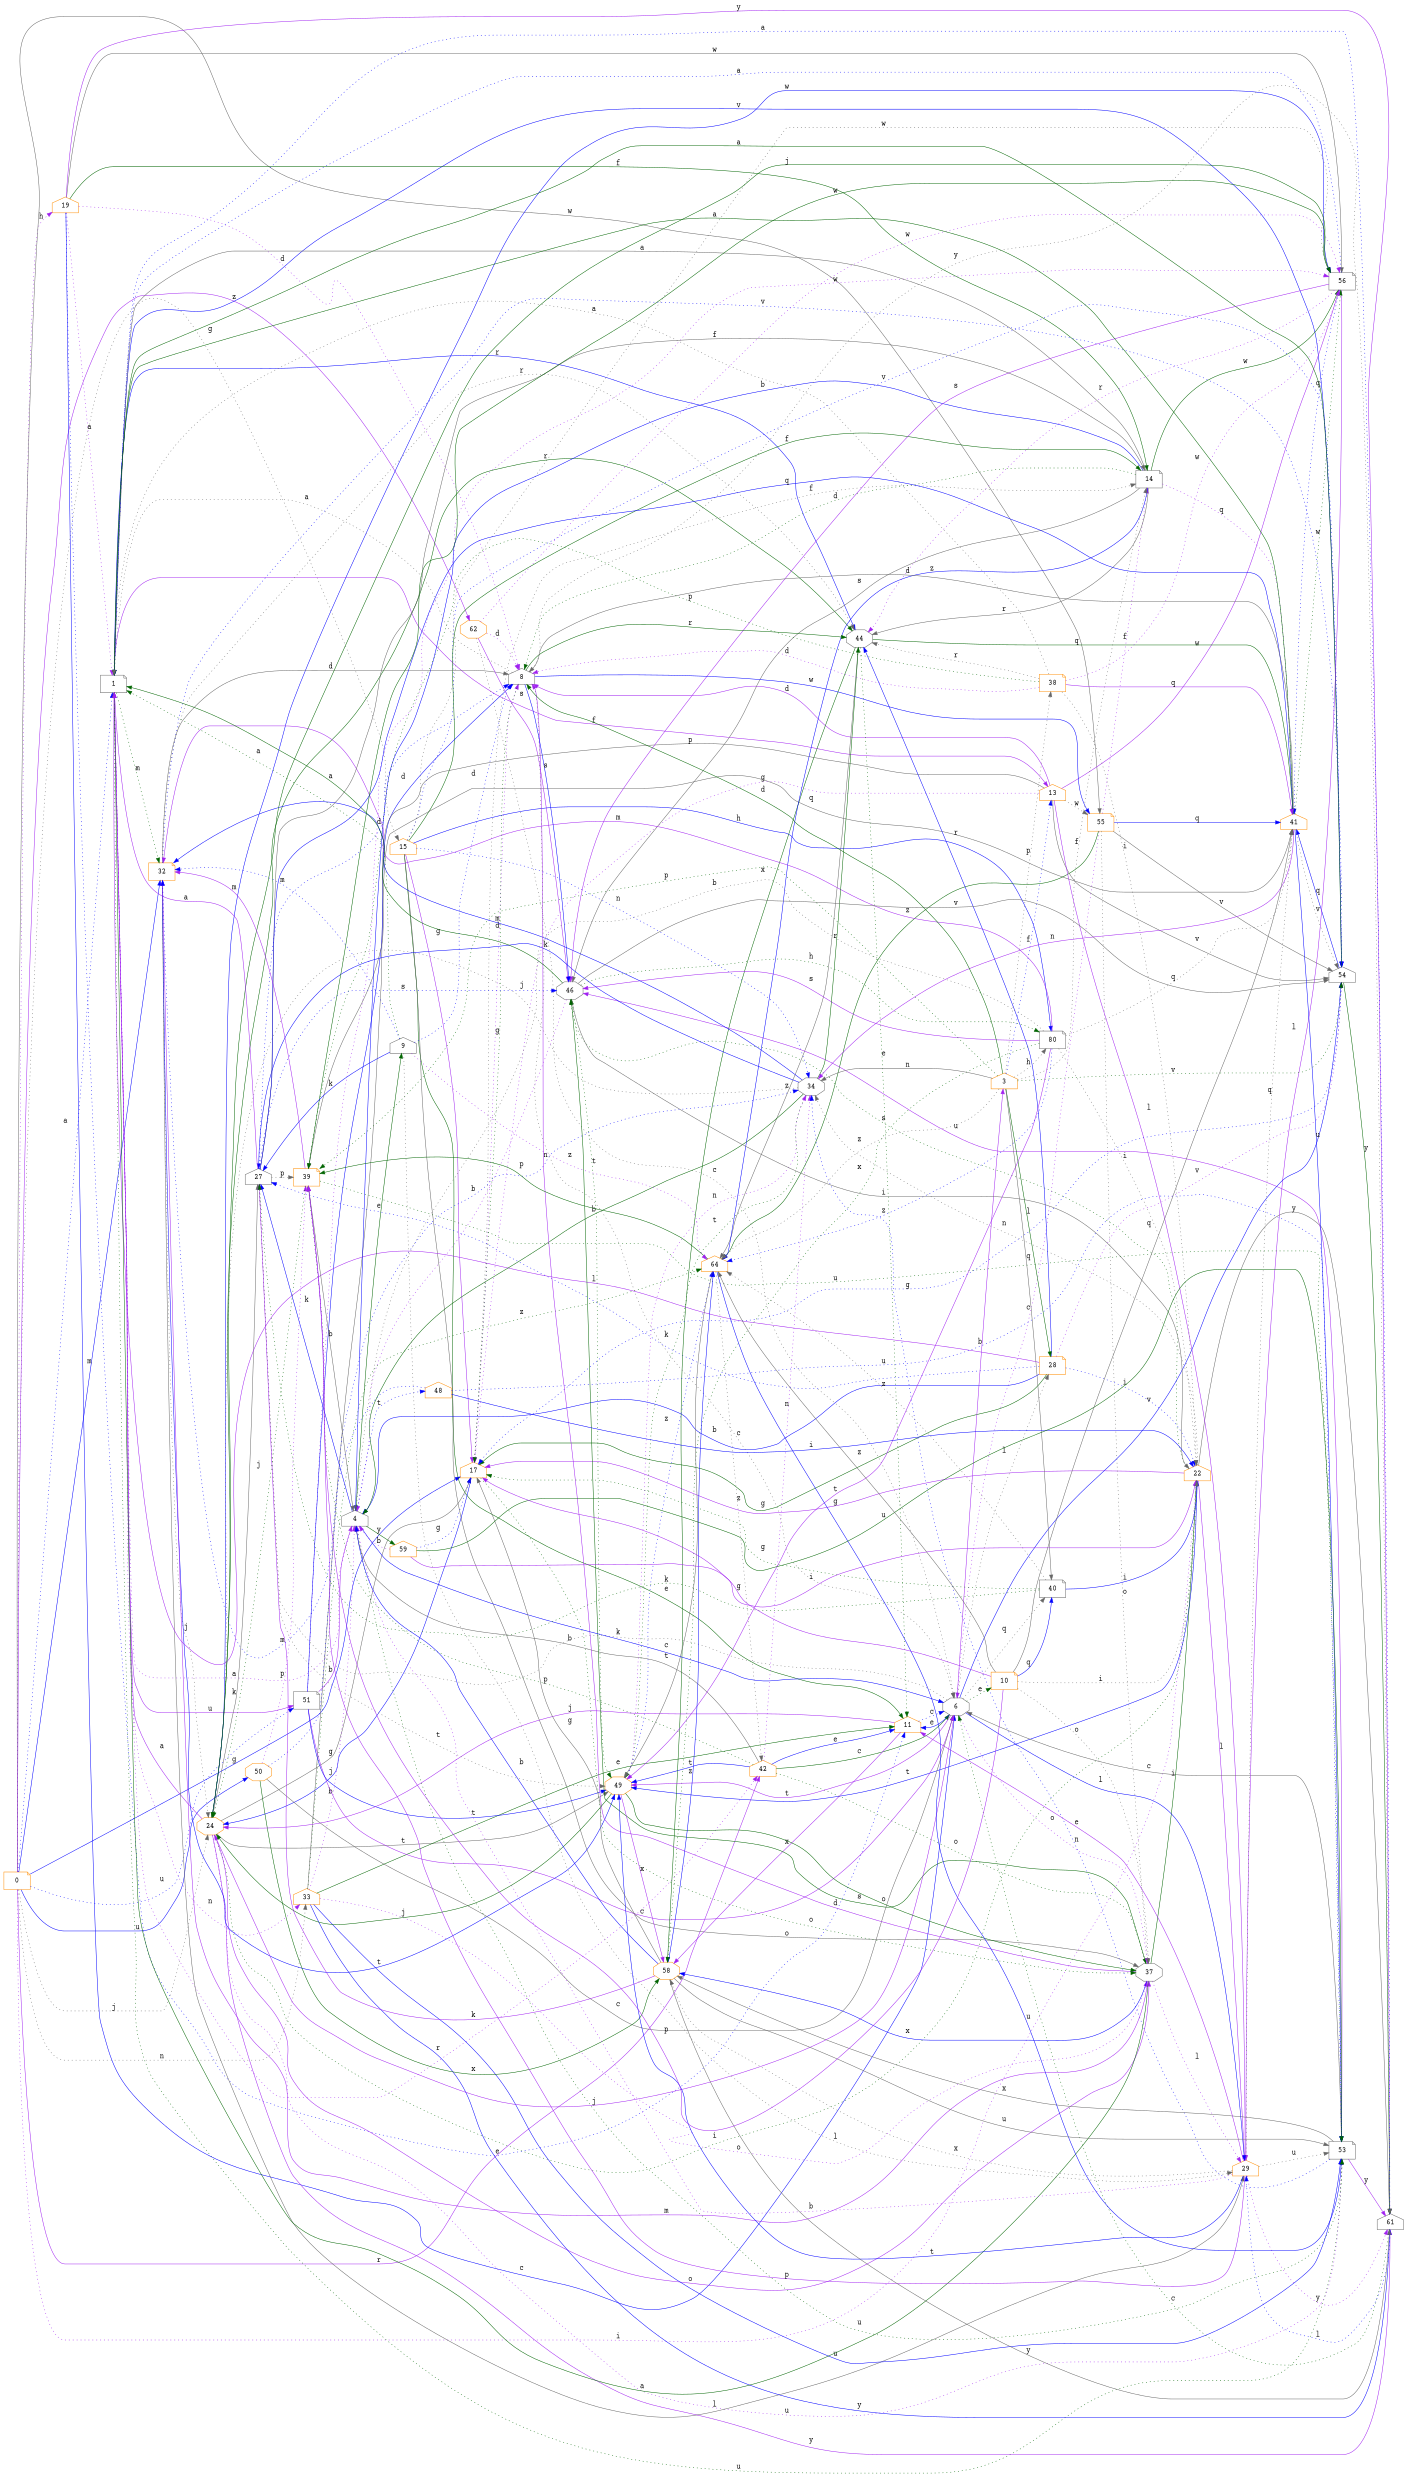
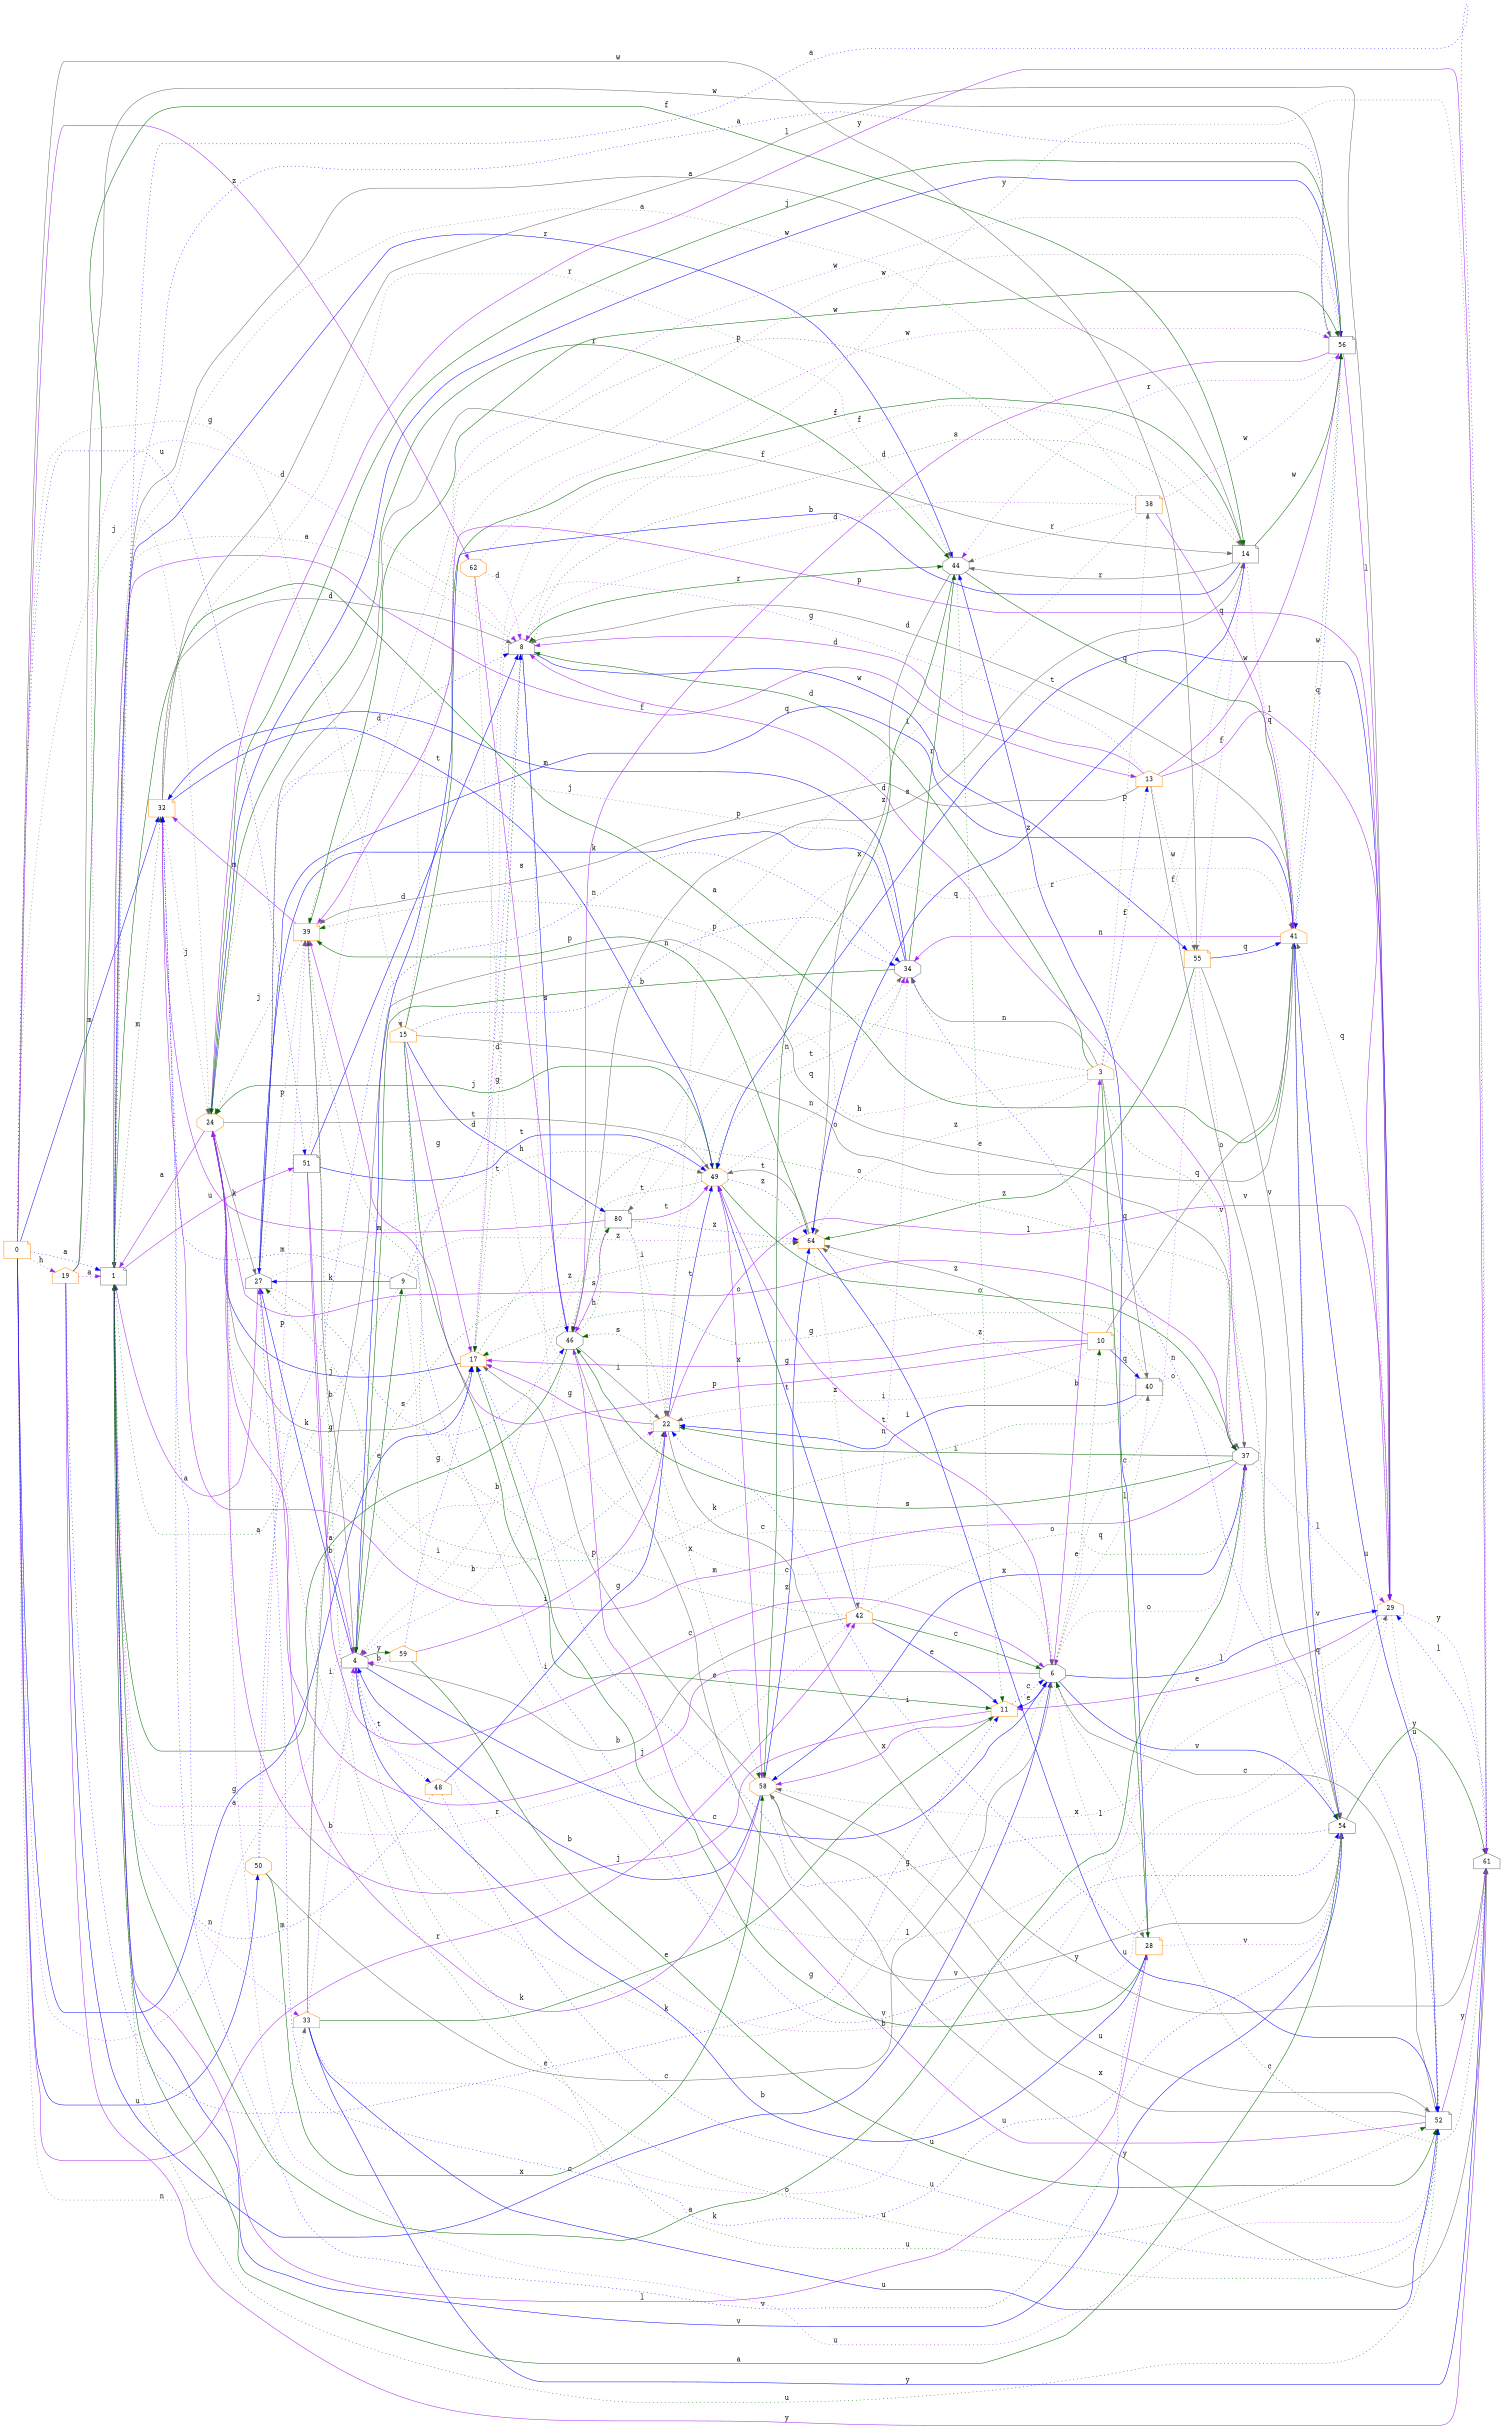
edge "46" -> "49": reversed
edge "28" -> "1": reversed
node "53": label "53" -> "52"
